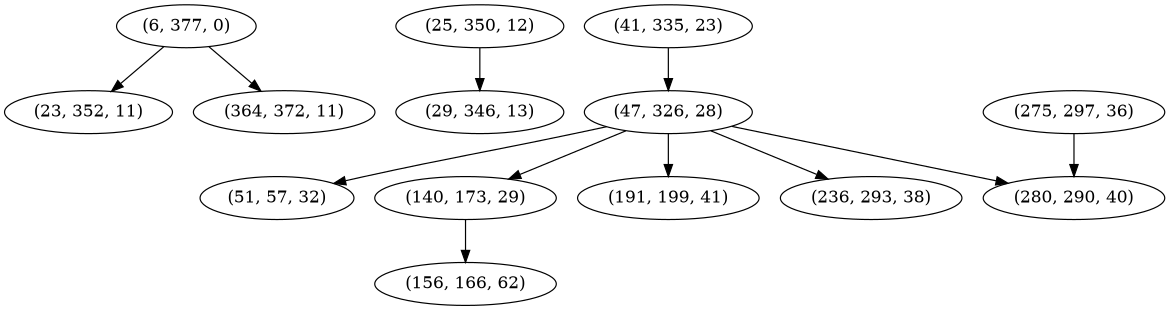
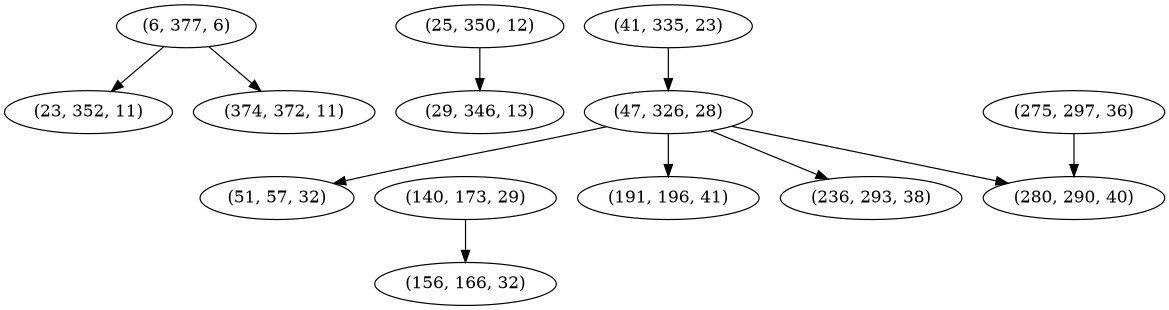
node "(6, 377, 0)": label "(6, 377, 0)" -> "(6, 377, 6)"
node "(364, 372, 11)": label "(364, 372, 11)" -> "(374, 372, 11)"
edge "(47, 326, 28)" -> "(140, 173, 29)": removed
node "(191, 199, 41)": label "(191, 199, 41)" -> "(191, 196, 41)"
node "(156, 166, 62)": label "(156, 166, 62)" -> "(156, 166, 32)"
